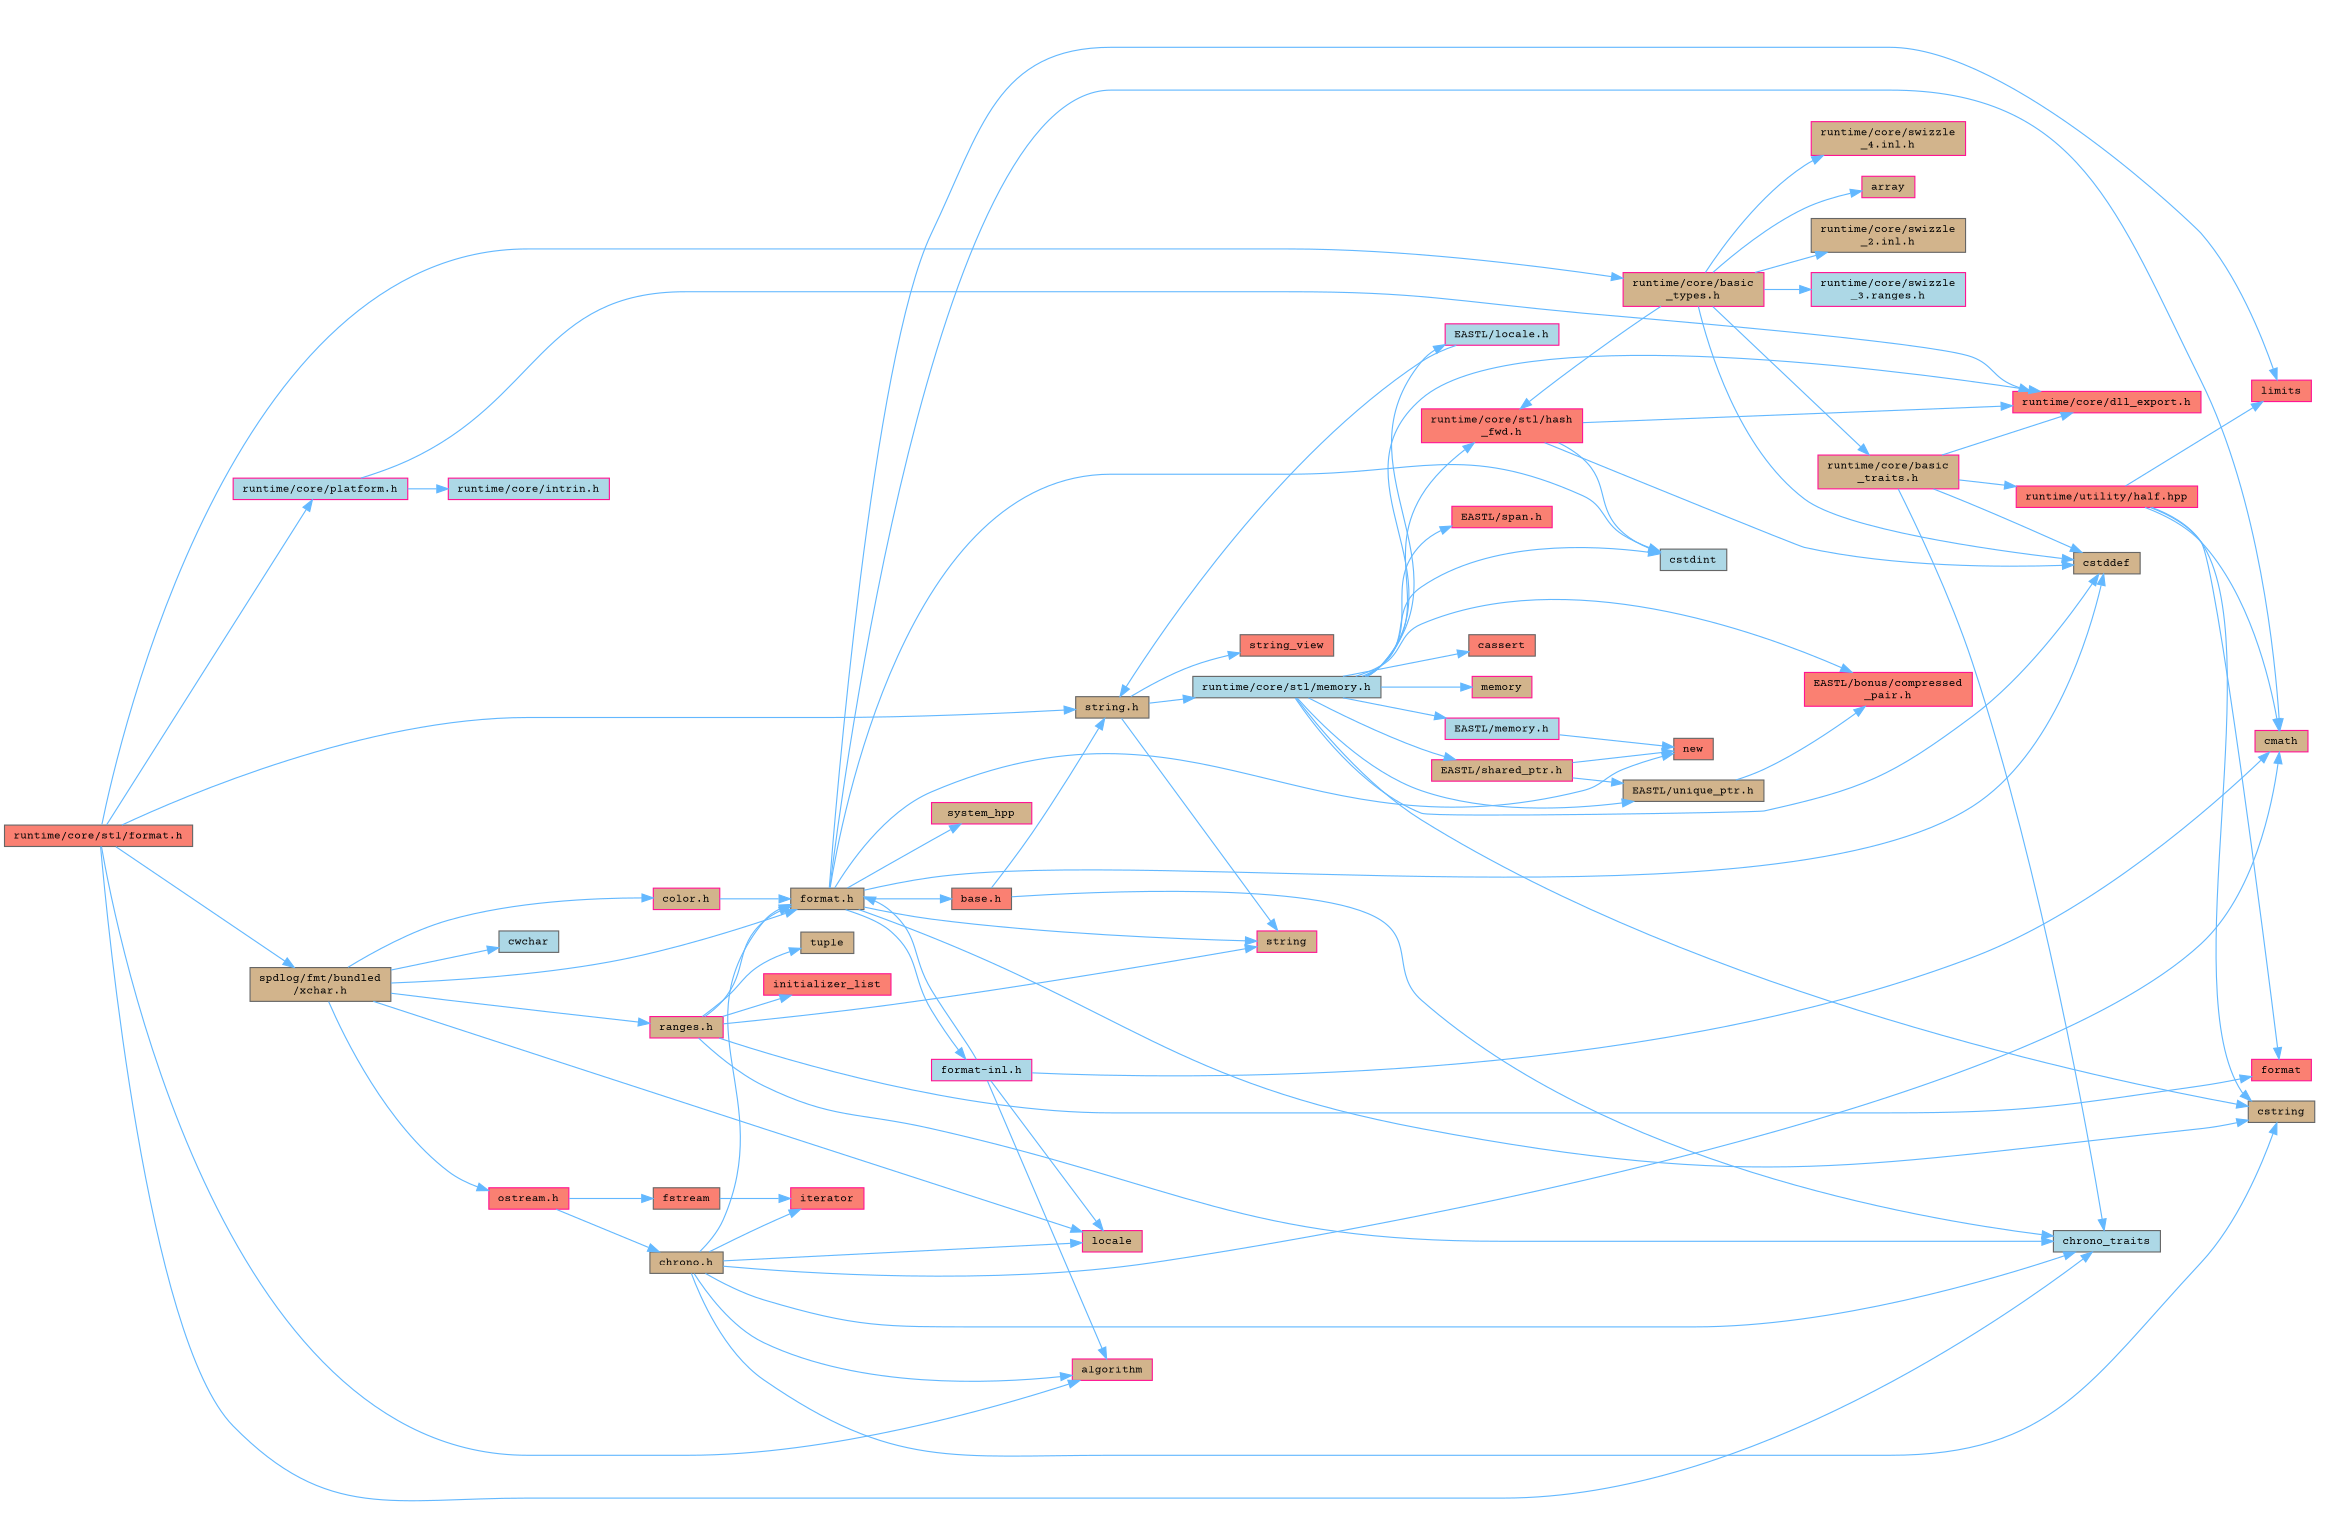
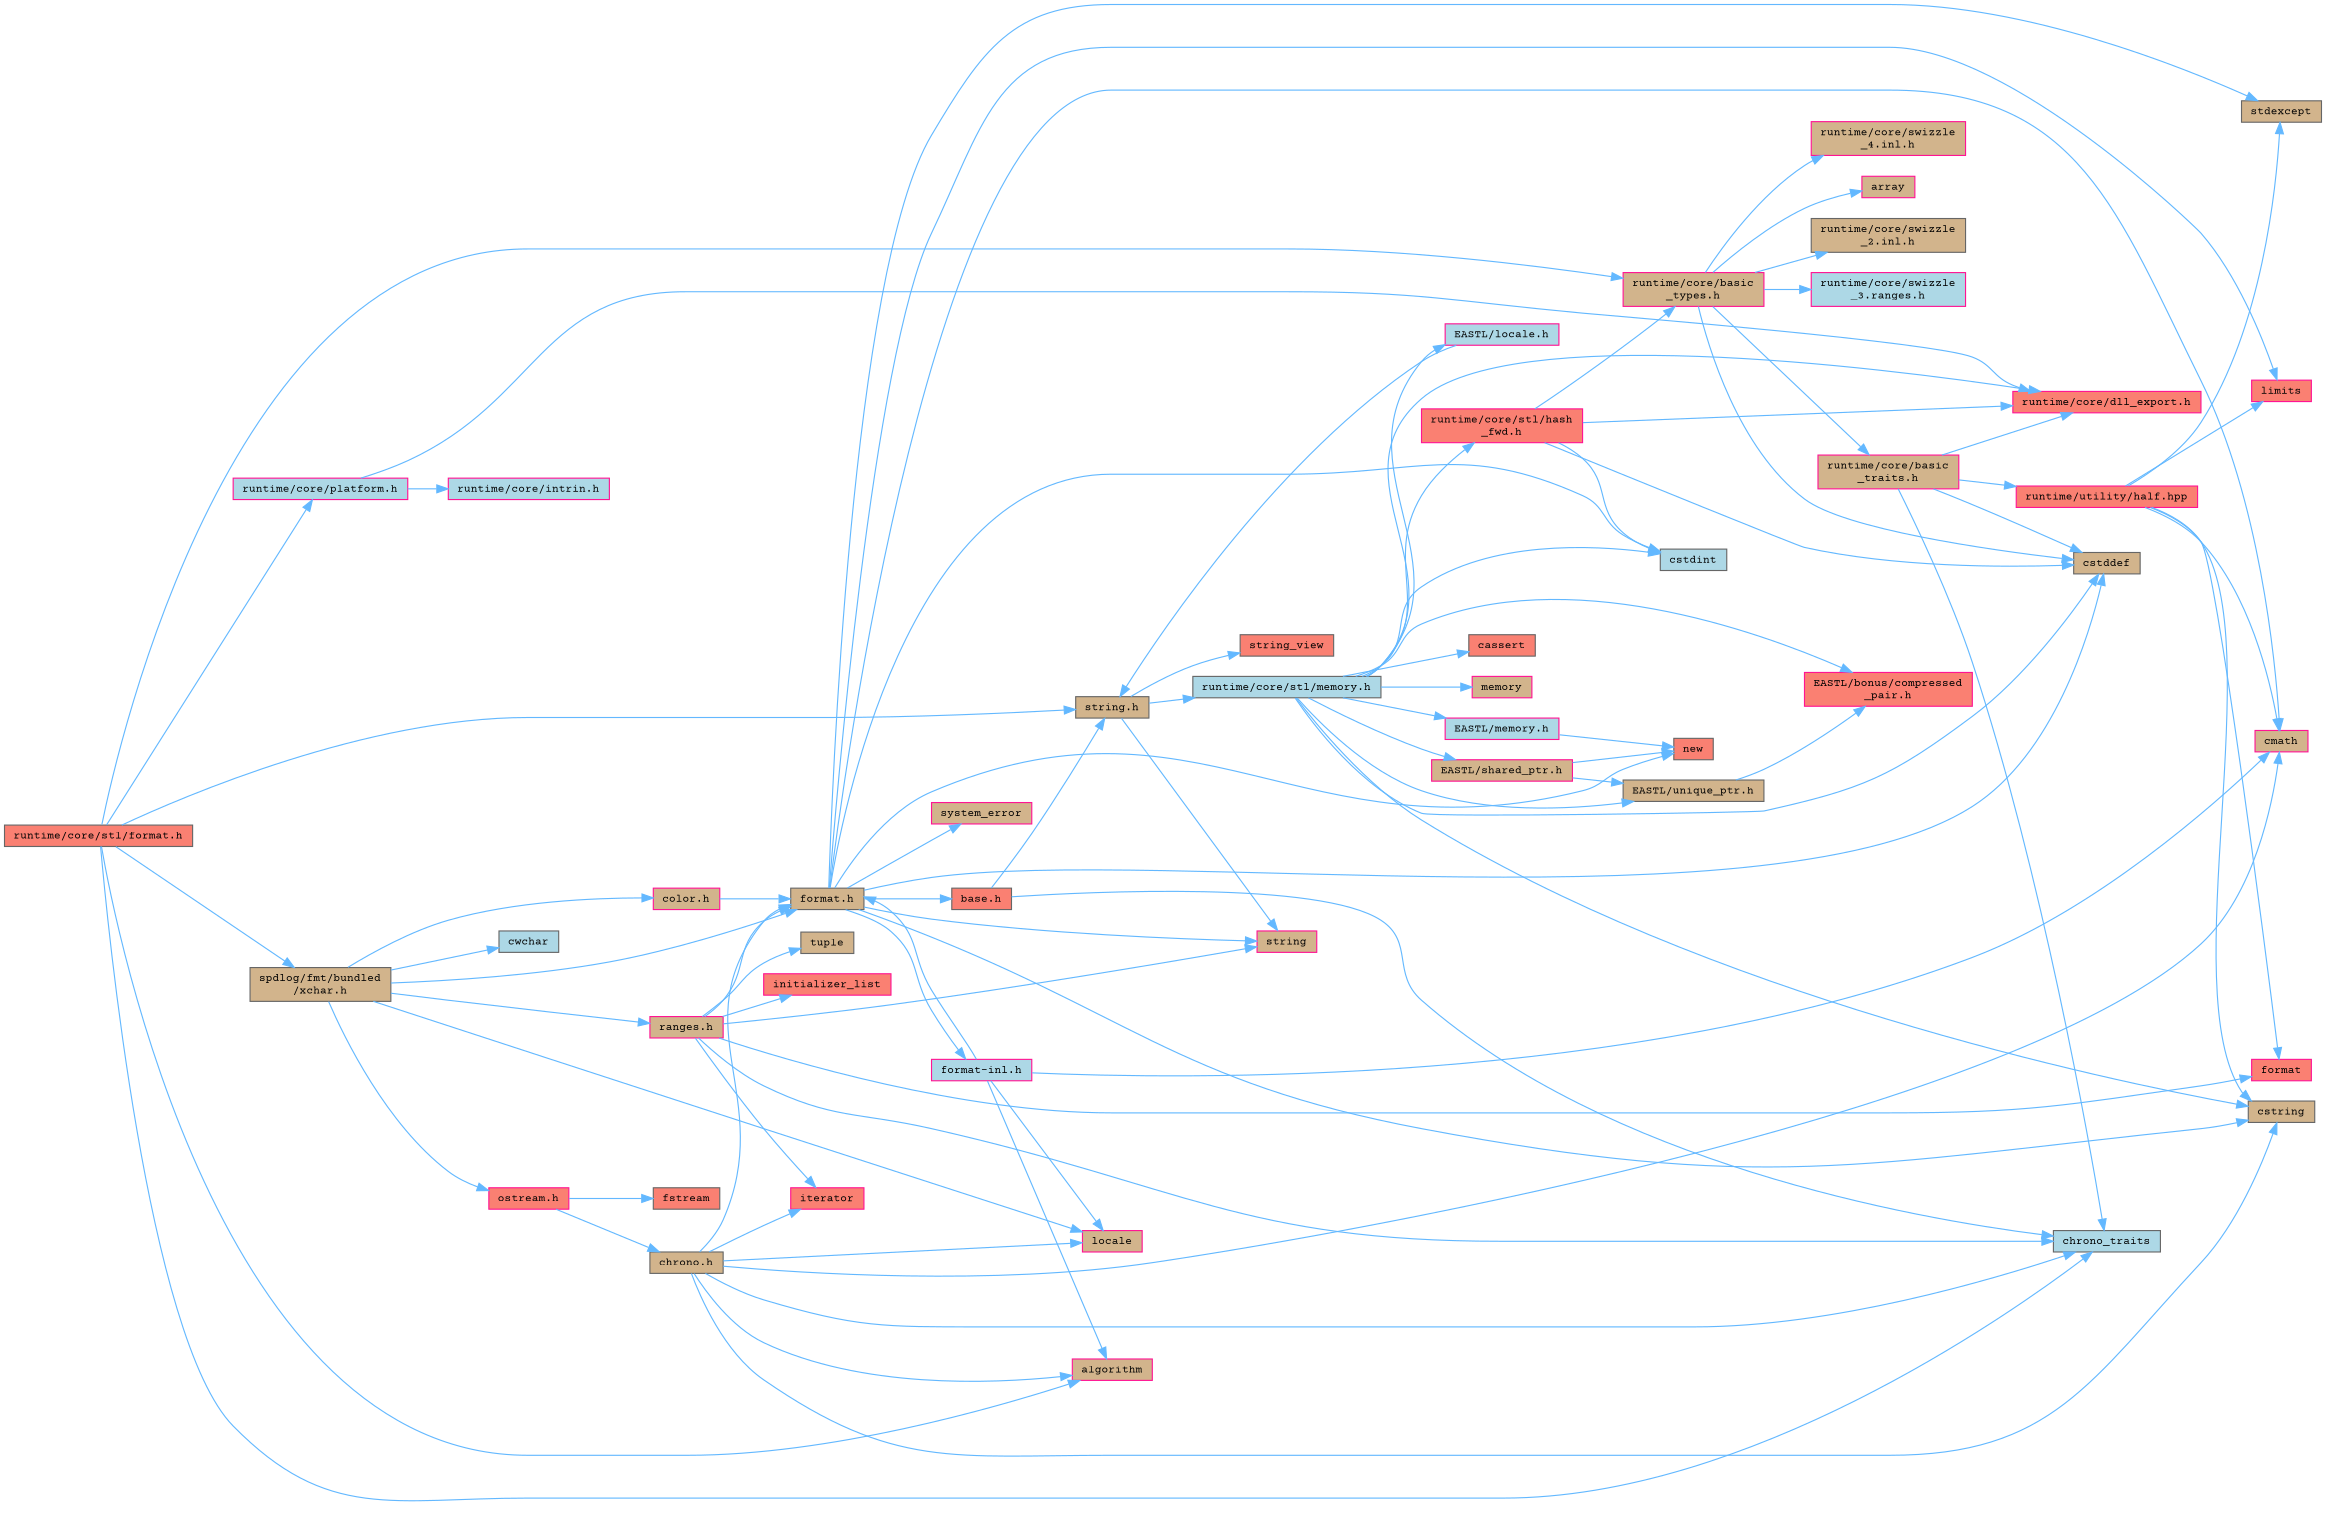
node "stdexcept": added
edge "runtime/core/basic _types.h" -> "runtime/core/stl/hash _fwd.h": reversed
node "EASTL/span.h": removed
node "system_hpp": label "system_hpp" -> "system_error"
edge "fstream" -> "iterator": now "ranges.h" -> "iterator"
